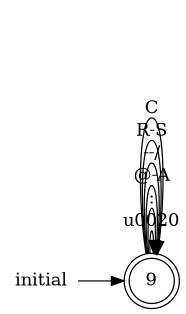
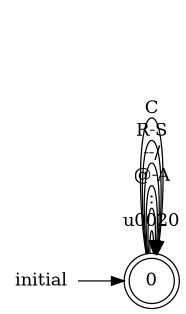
node "9": label "9" -> "0"
